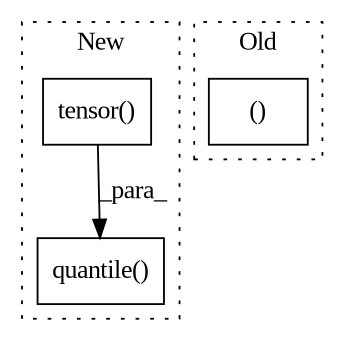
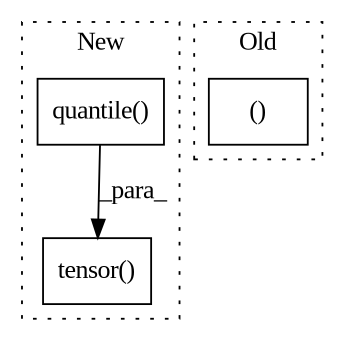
edge "tensor()" -> "quantile()": reversed
